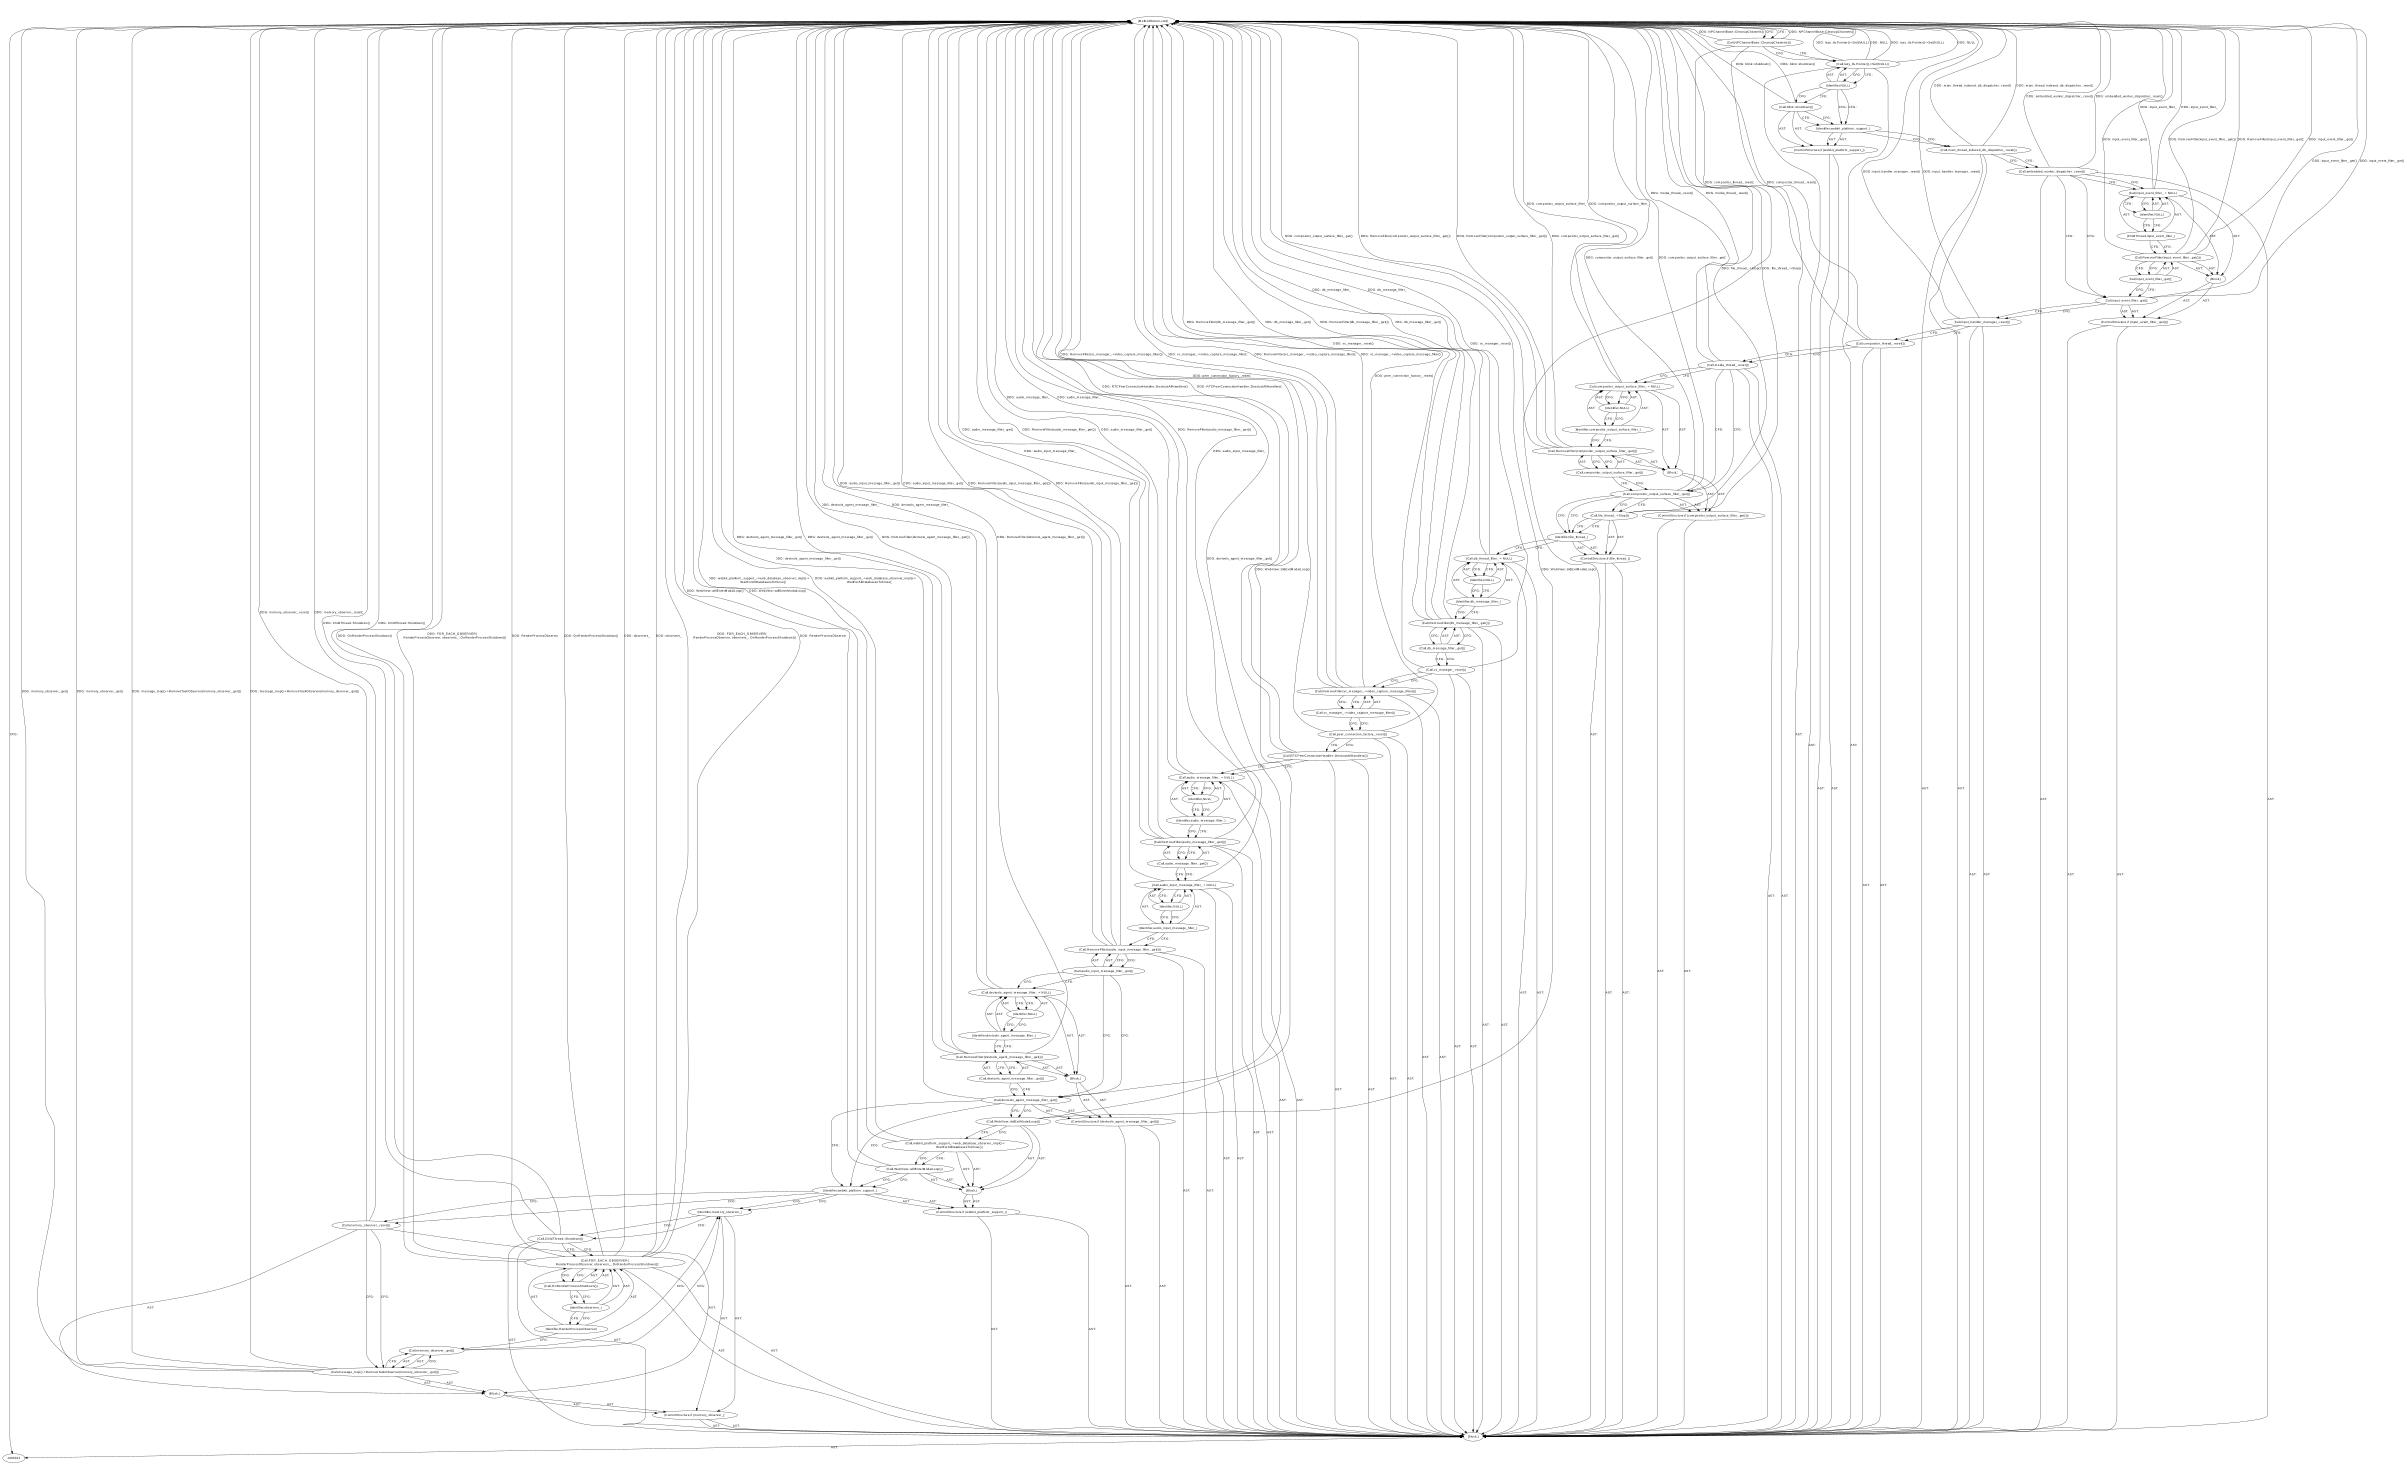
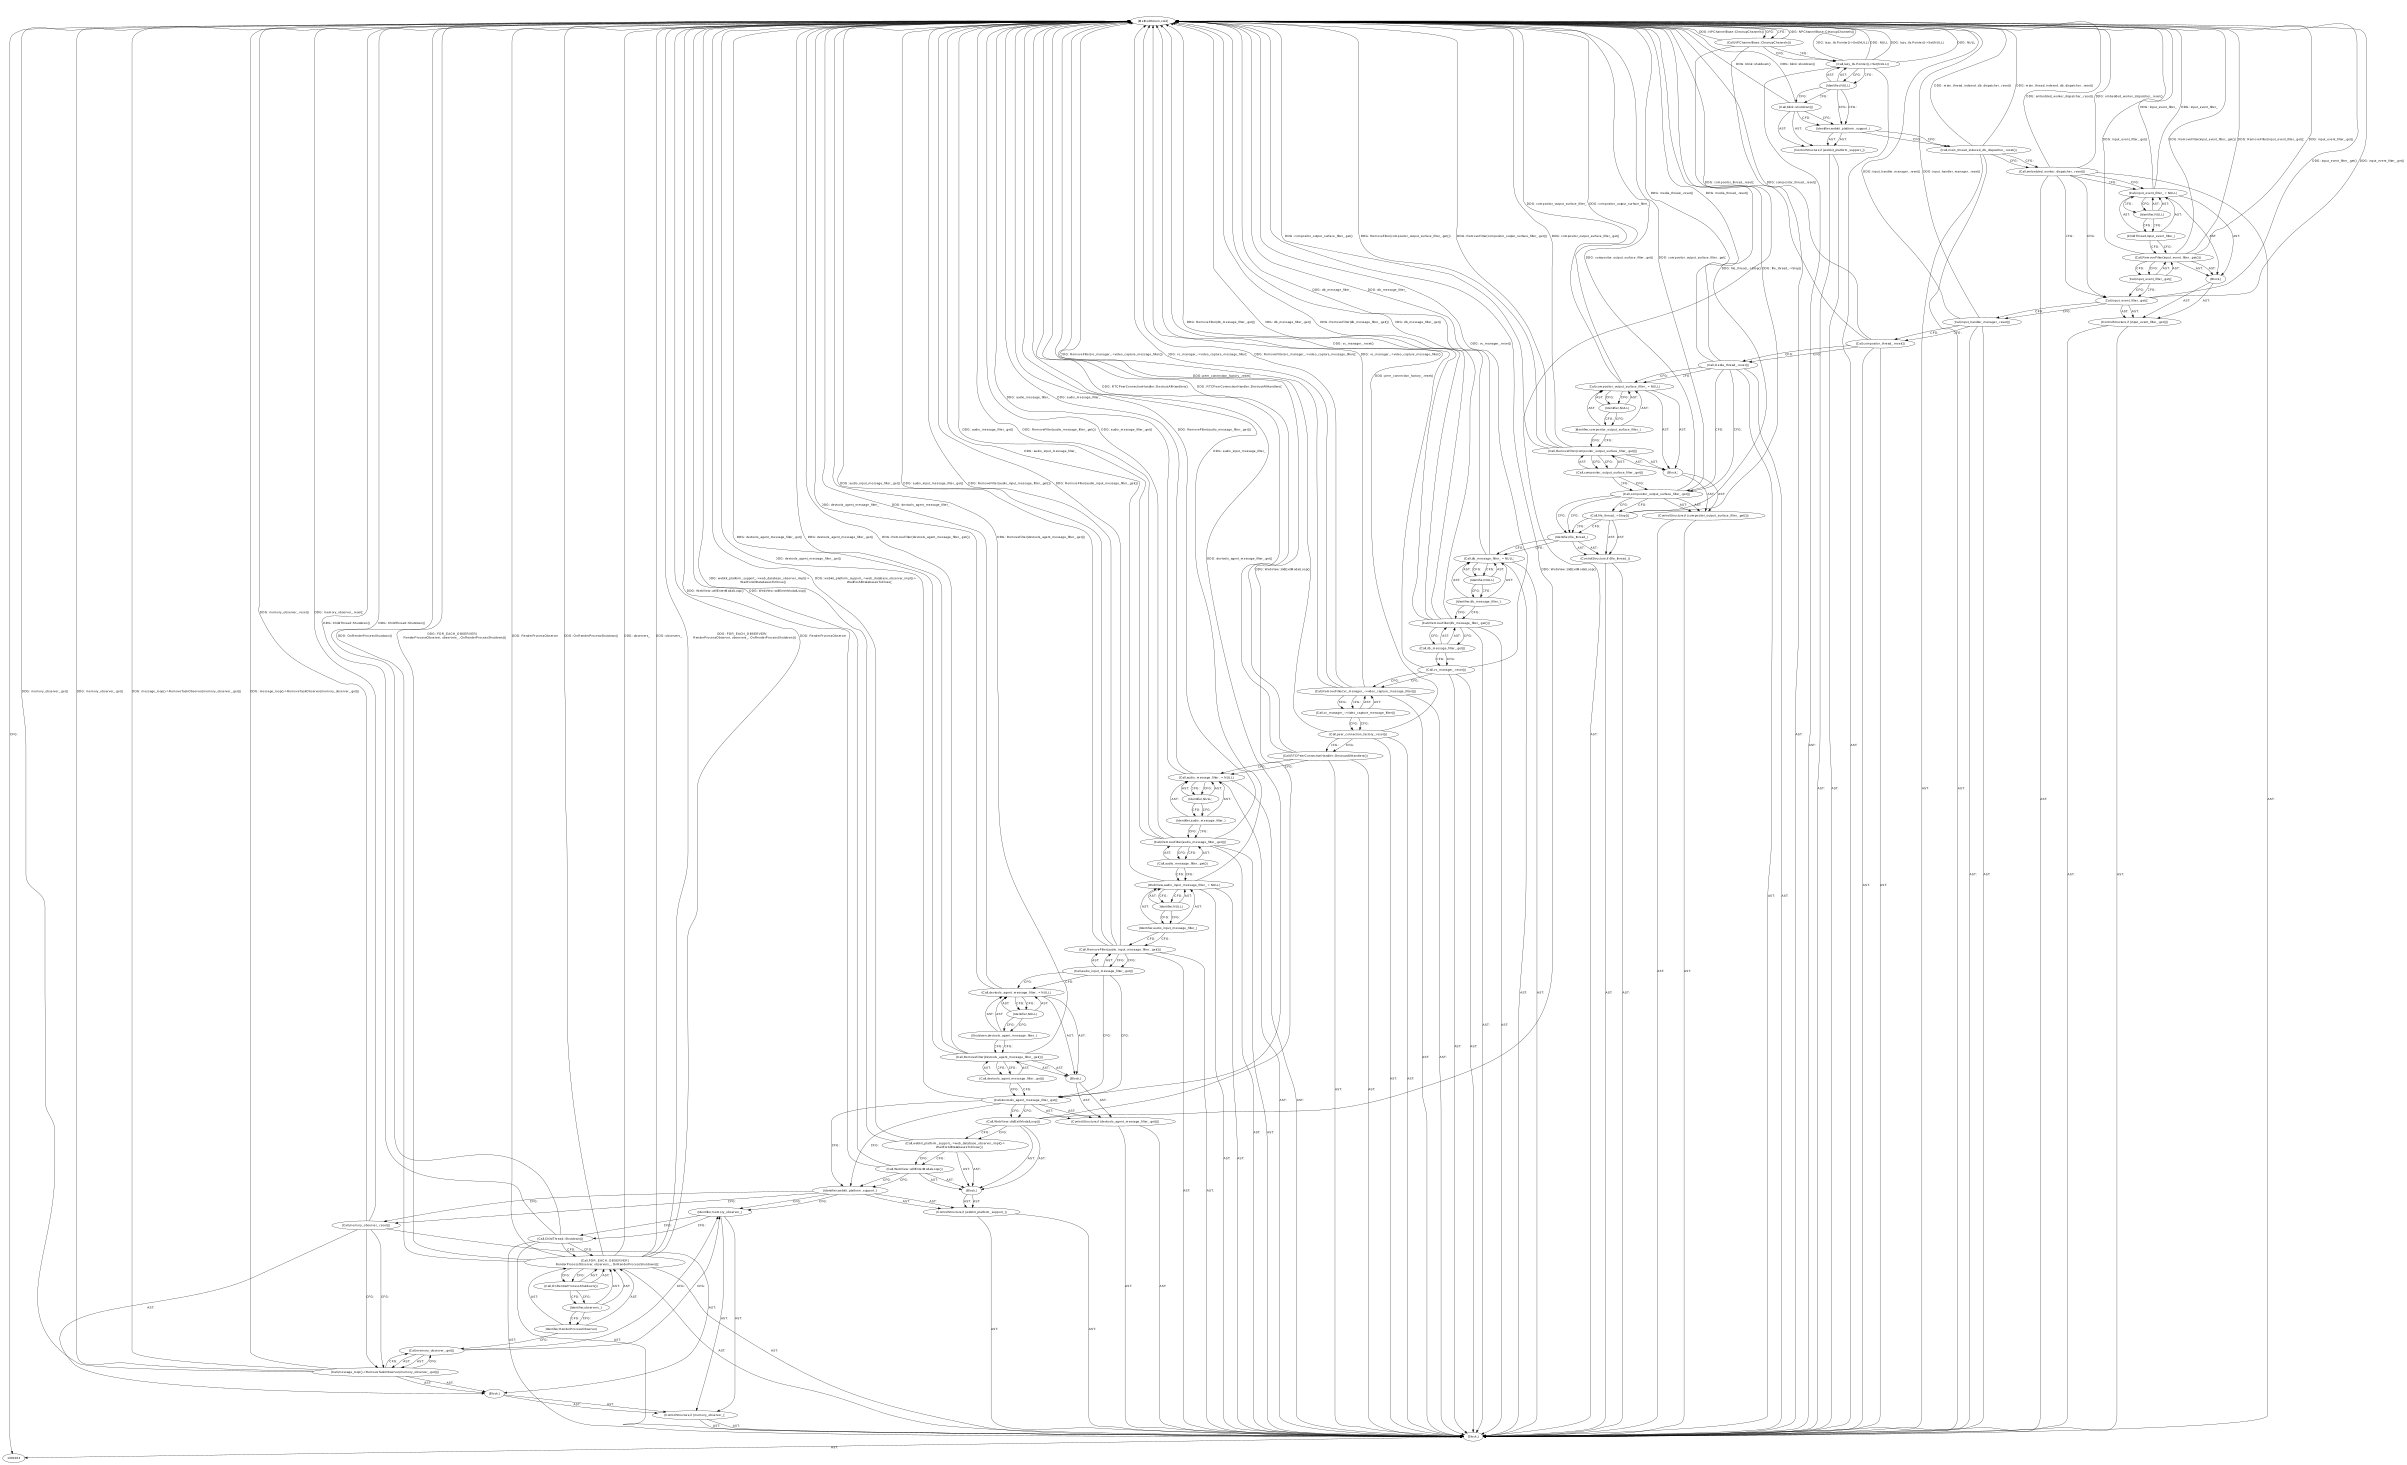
node "(Call,db_thread_filter_ = NULL)": label "(Call,db_thread_filter_ = NULL)" -> "(Call,db_message_filter_ = NULL)"
node "(Call,audio_input_message_filter_ = NULL)": label "(Call,audio_input_message_filter_ = NULL)" -> "(WebView,audio_input_message_filter_ = NULL)"
node "(Identifier,devtools_agent_message_filter_)": label "(Identifier,devtools_agent_message_filter_)" -> "(Shutdown,devtools_agent_message_filter_)"
